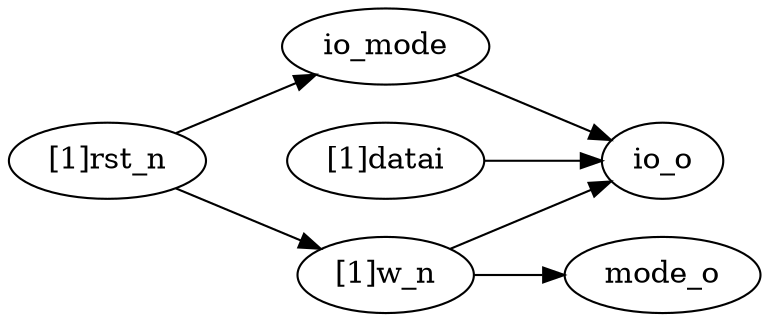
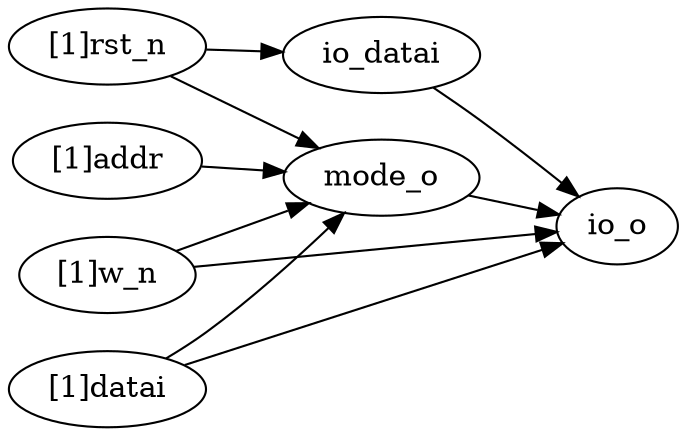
node "io_mode": label "io_mode" -> "io_datai"
node "[1]addr": added
edge "mode_o" -> "io_o": added
edge "[1]rst_n" -> "[1]w_n": now "[1]rst_n" -> "mode_o"
edge "[1]datai" -> "mode_o": added
